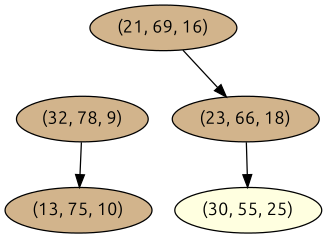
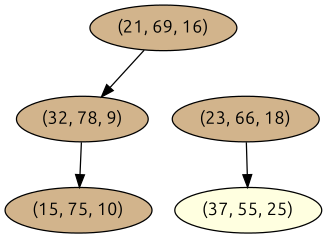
edge "(21, 69, 16)" -> "(23, 66, 18)": now "(21, 69, 16)" -> "(32, 78, 9)"
node "(13, 75, 10)": label "(13, 75, 10)" -> "(15, 75, 10)"
node "(30, 55, 25)": label "(30, 55, 25)" -> "(37, 55, 25)"
